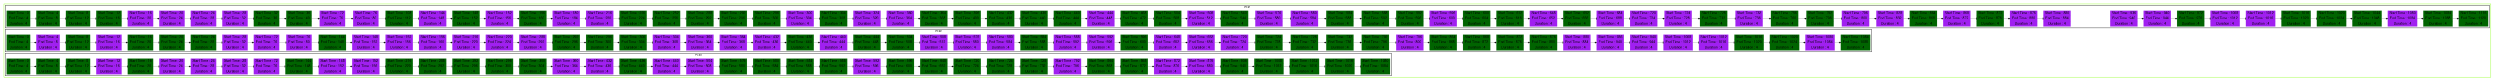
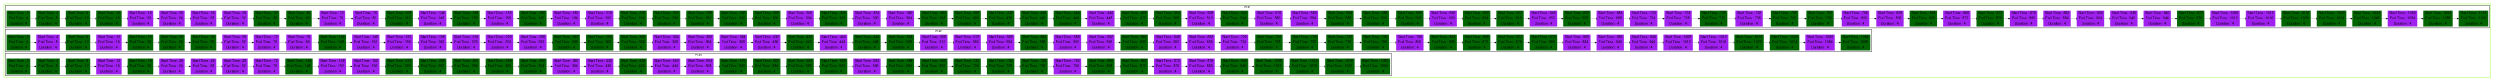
node "Start Time : 900": added
